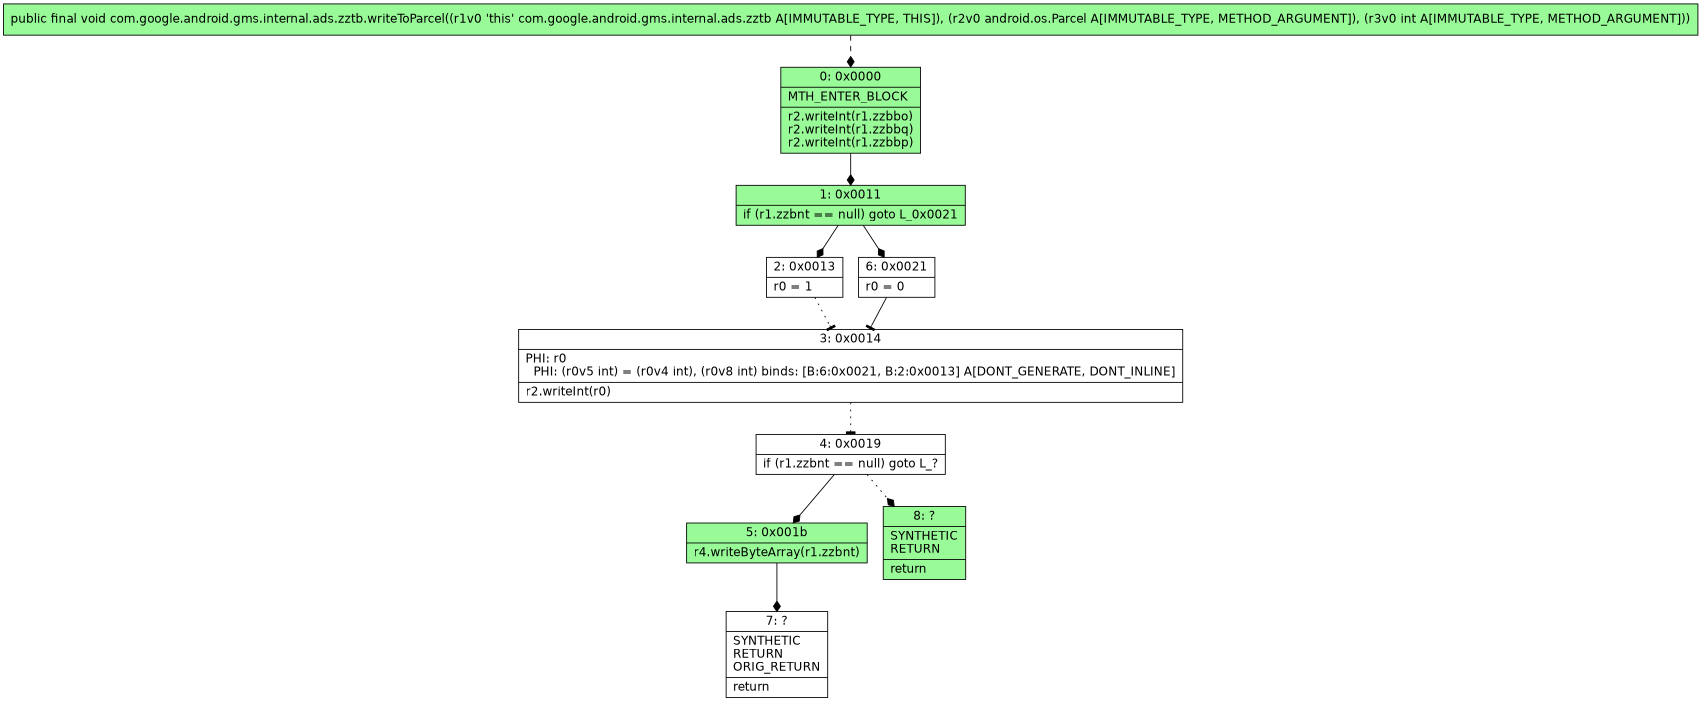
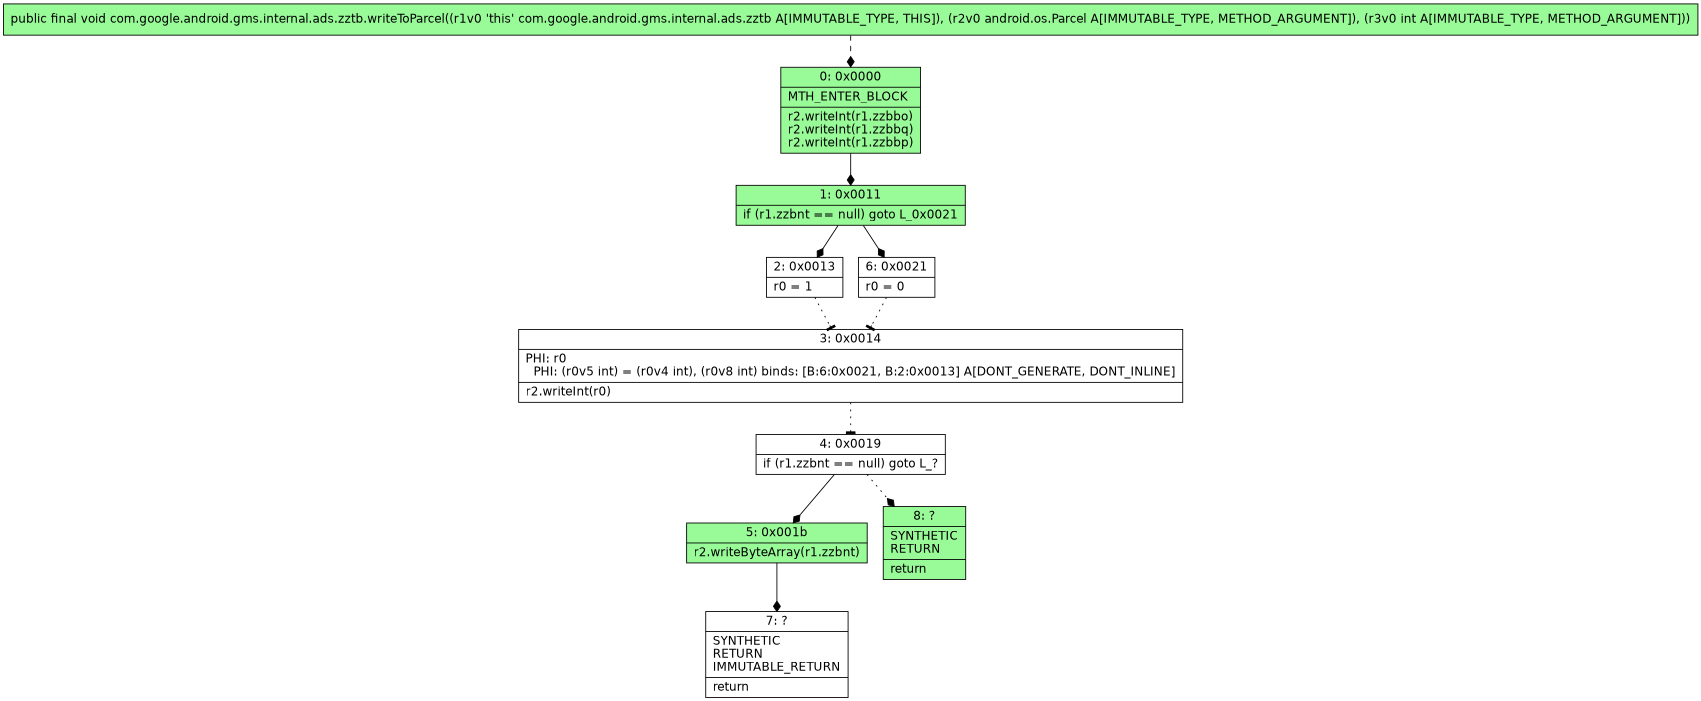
edge "6: 0x0021" -> "3: 0x0014": style solid -> dotted
node "5: 0x001b": text "r4.writeByteArray(r1.zzbnt)" -> "r2.writeByteArray(r1.zzbnt)"
node "7: ?": text "ORIG_RETURN" -> "IMMUTABLE_RETURN"
